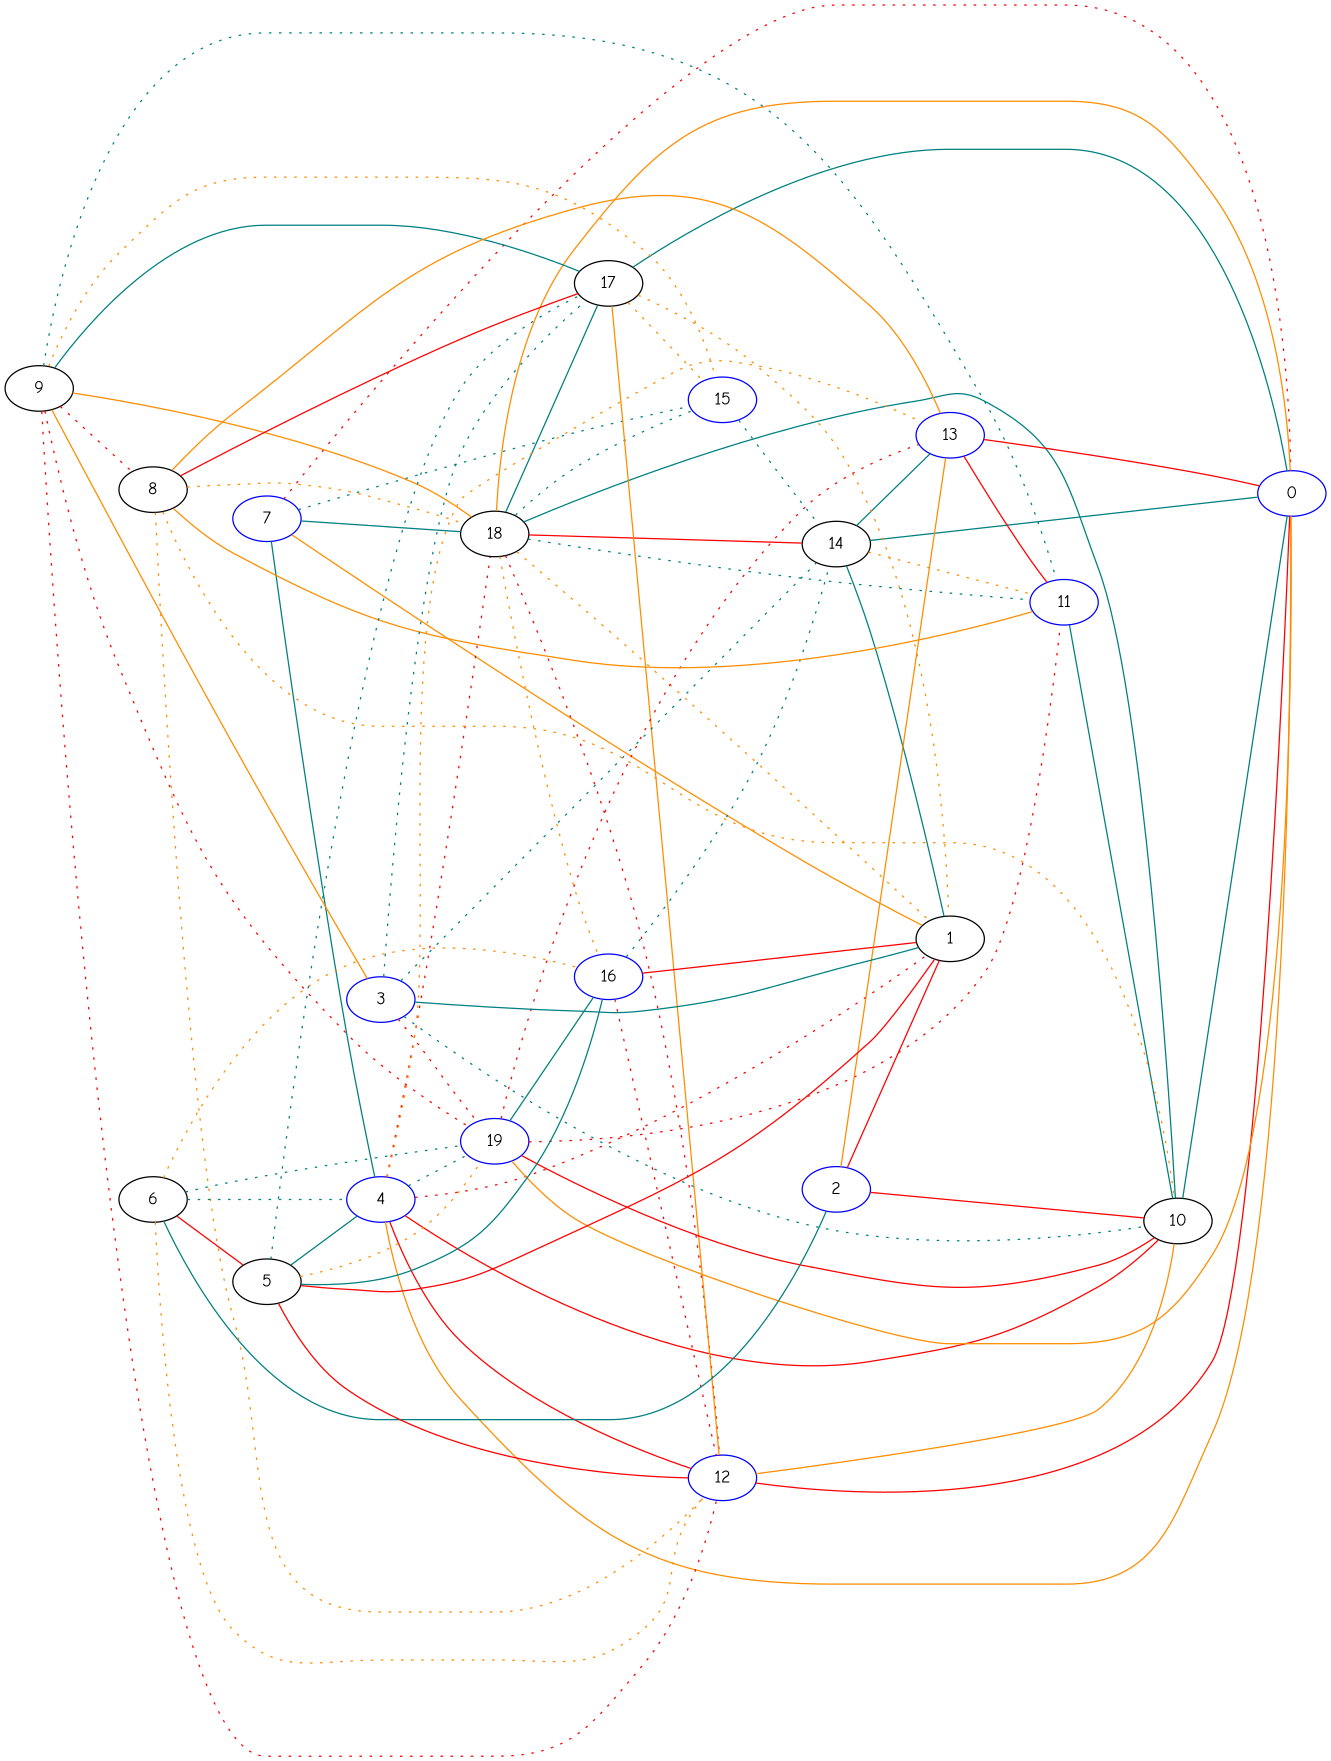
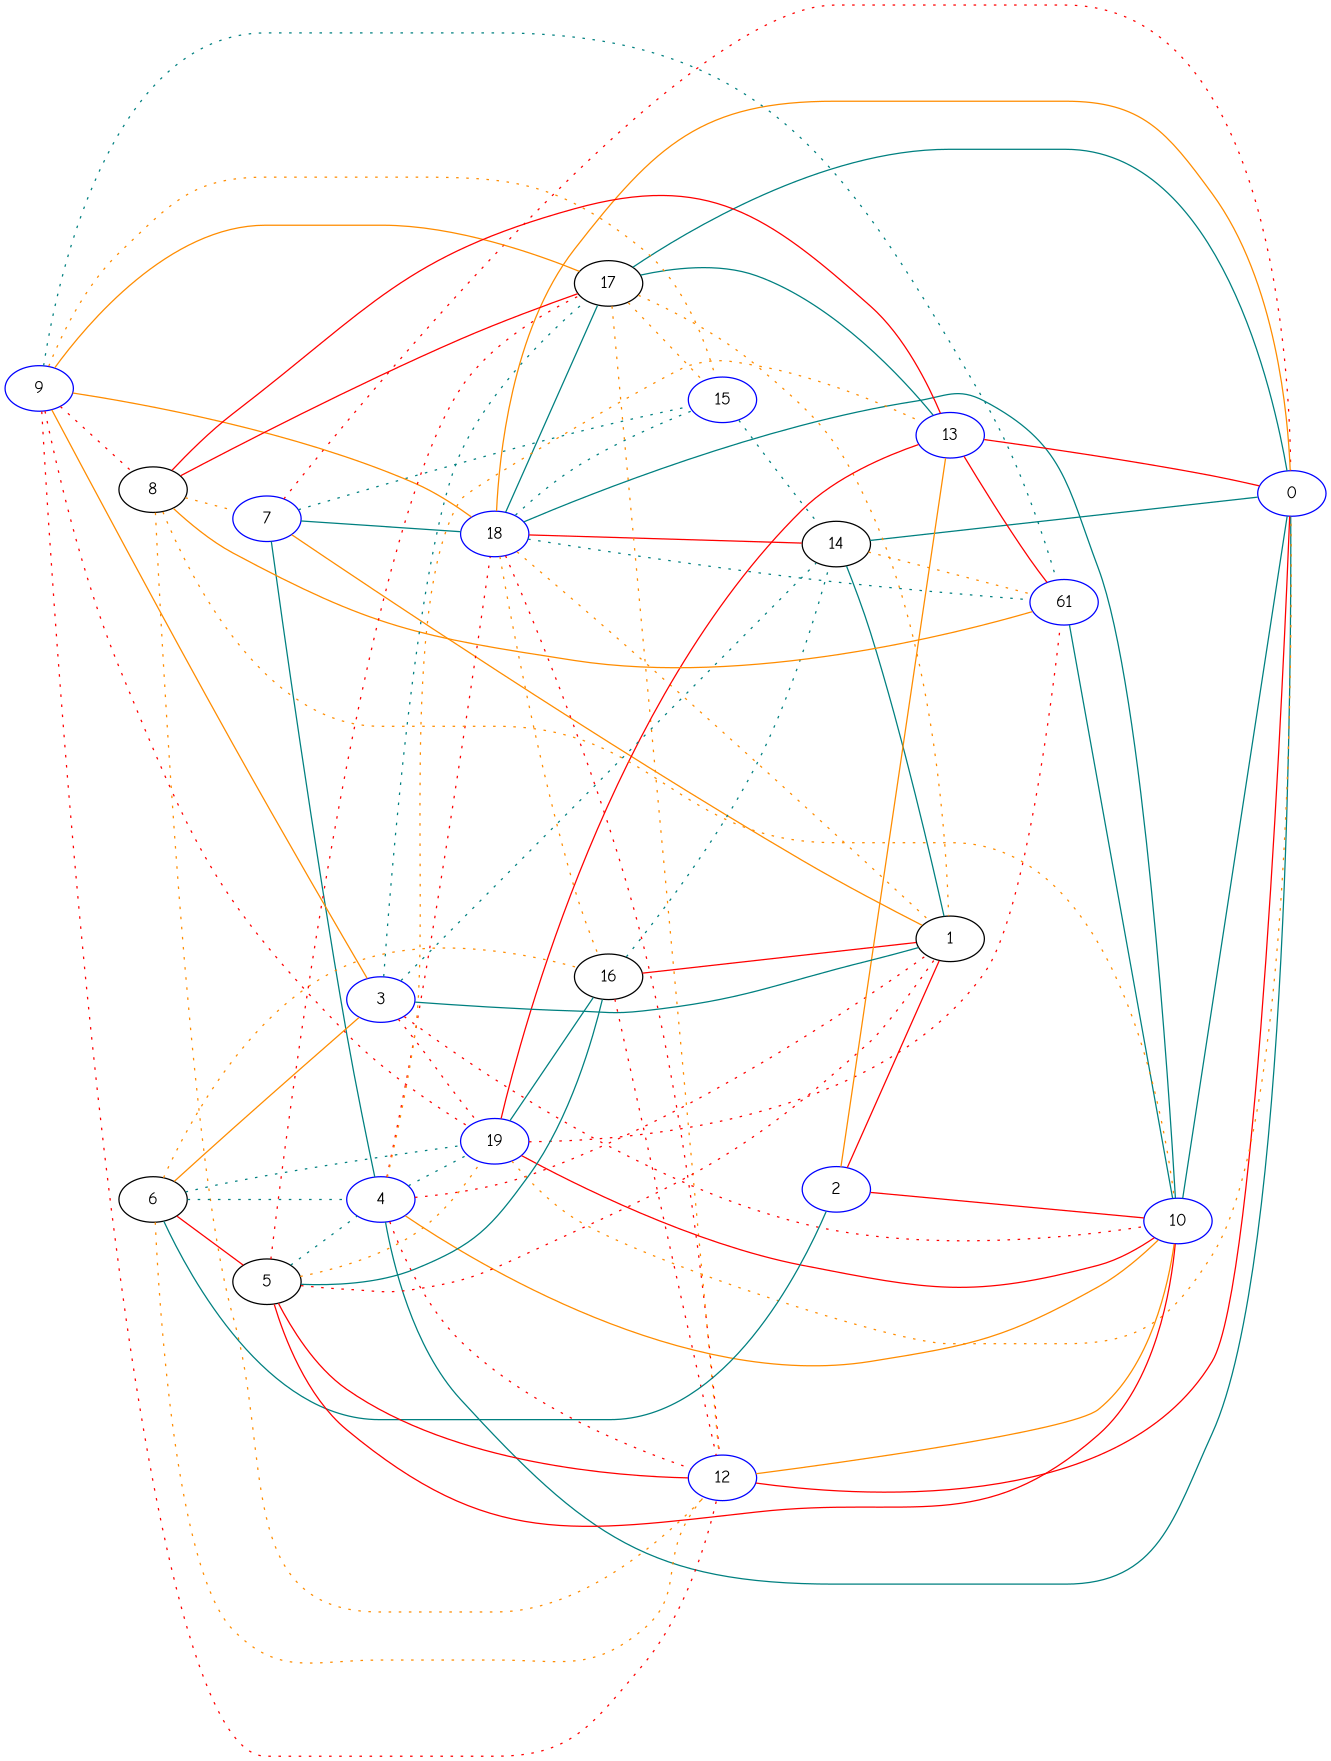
edge "13" -- "8": color darkorange -> red
edge "17" -- "9": color teal -> darkorange
node "9": color black -> blue
edge "8" -- "18": now "8" -- "7"
edge "13" -- "14": now "13" -- "17"
node "18": color black -> blue
node "11": label "11" -> "61"
edge "17" -- "5": color teal -> red
edge "13" -- "19": style dotted -> solid
edge "17" -- "12": style solid -> dotted
node "16": color blue -> black
edge "3" -- "6": added
edge "1" -- "5": style solid -> dotted
edge "3" -- "10": color teal -> red
node "10": color black -> blue
edge "4" -- "5": style solid -> dotted
edge "0" -- "19": style solid -> dotted
edge "4" -- "10": color red -> darkorange
edge "4" -- "12": style solid -> dotted
edge "0" -- "4": color darkorange -> teal
edge "10" -- "5": added
